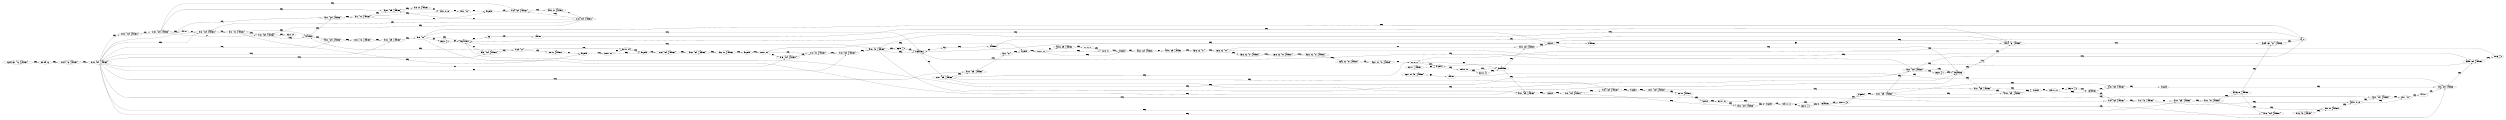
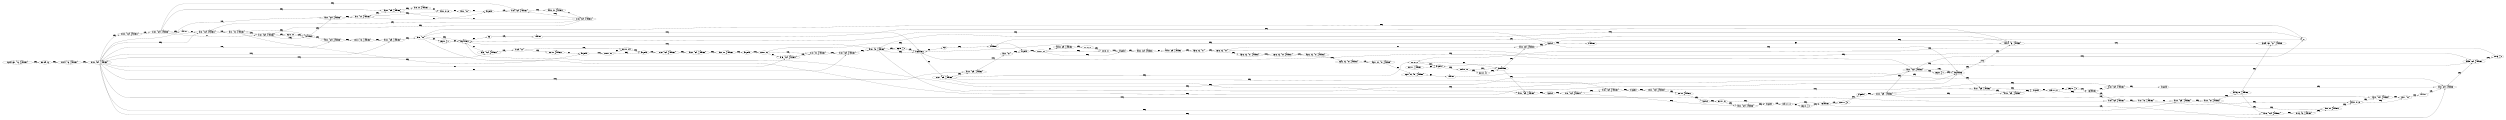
edge "ldp x29 , x30 , [ sp ] , # address" -> "ret": removed, label "CFG"
edge "ldr x19 , [ x0 ]" -> "b.hi address": now "cmp x1 , x0" -> "b.hi address"
edge "ldp x1 , x2 , [ x1 , # address ]" -> "mov x2 , x1": now "ldp x1 , x2 , [ x1 , # address ]" -> "stp x1 , x2 , [ x0 , # address ]"
edge "ldr x2 , [ x29 , # address ]" -> "str x3 , [ x2 , # address ]": added, label "DFG"
